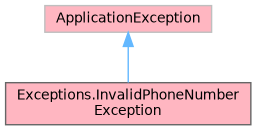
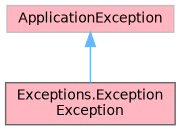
node "Exceptions.InvalidPhoneNumber Exception": label "Exceptions.InvalidPhoneNumber Exception" -> "Exceptions.Exception Exception"
